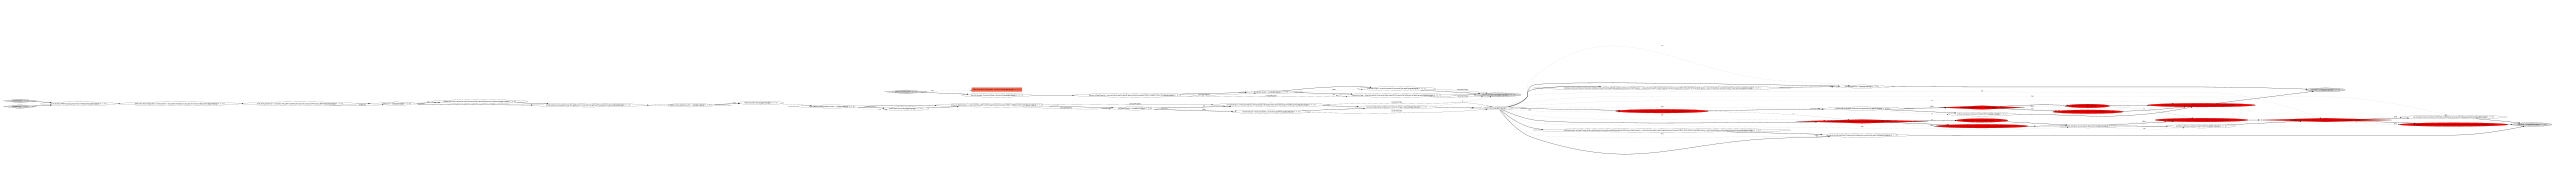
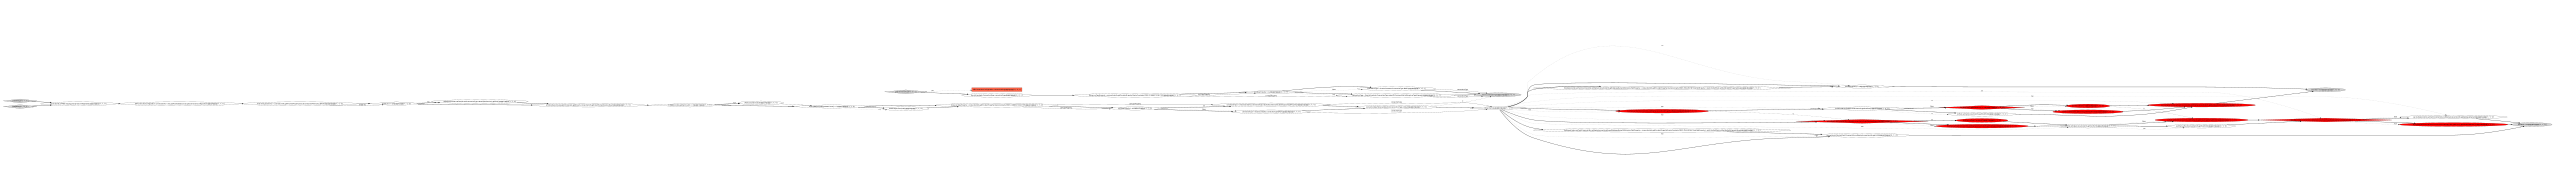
edge "tnsNameCombo.getItemCount() == 0@@@10@@@['1', '1', '0']" -> "serviceNameCombo.getItemCount() == 0@@@13@@@['1', '1', '0']": added
